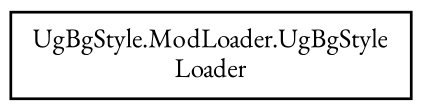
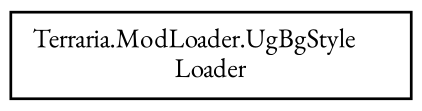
node "UgBgStyle.ModLoader.UgBgStyle Loader": label "UgBgStyle.ModLoader.UgBgStyle Loader" -> "Terraria.ModLoader.UgBgStyle Loader"
